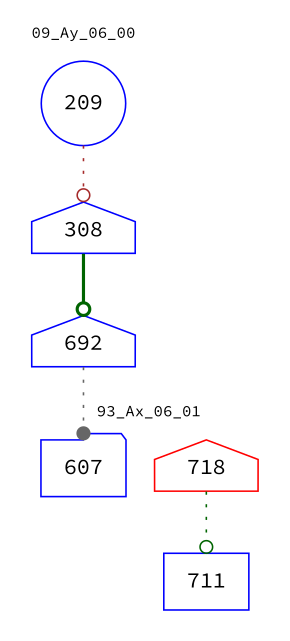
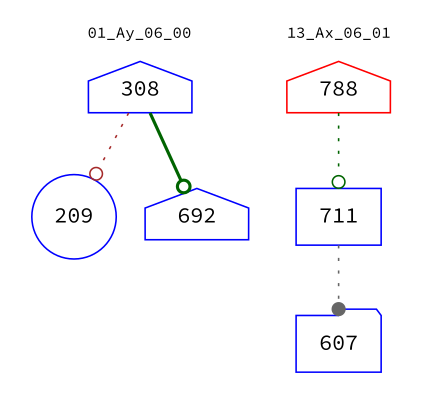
cluster "09_Ay_06_00": label "09_Ay_06_00" -> "01_Ay_06_00"
edge "209" -> "308": reversed
edge "692" -> "607": now "711" -> "607"
cluster "93_Ax_06_01": label "93_Ax_06_01" -> "13_Ax_06_01"
node "718": label "718" -> "788"
